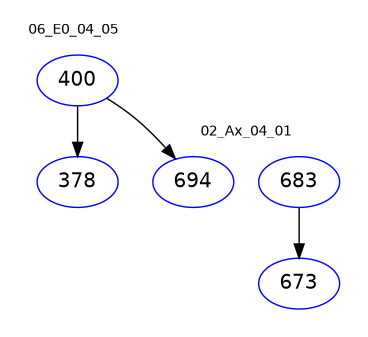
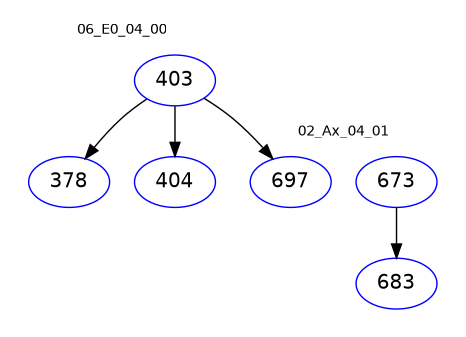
cluster "06_E0_04_05": label "06_E0_04_05" -> "06_E0_04_00"
node "400": label "400" -> "403"
node "404": added
node "694": label "694" -> "697"
edge "683" -> "673": reversed
